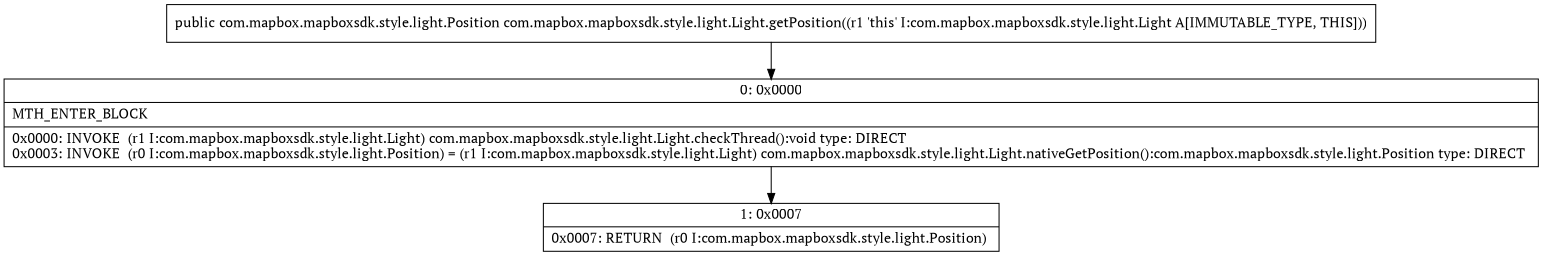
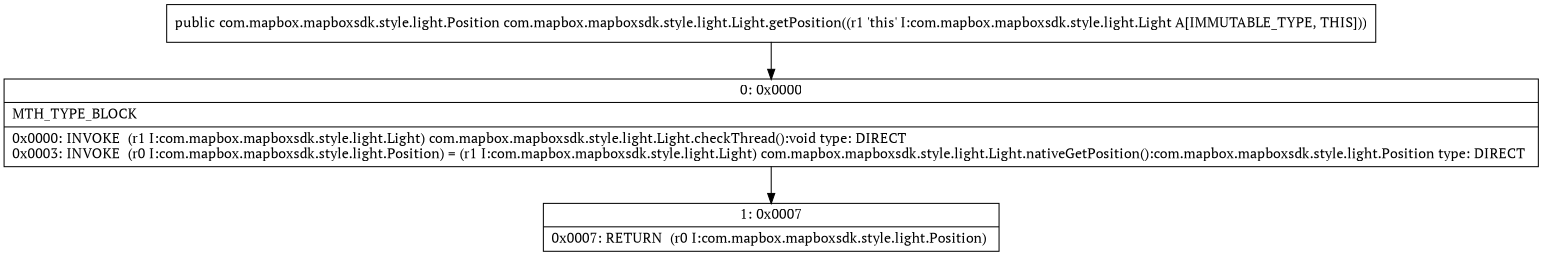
node "0: 0x0000": text "MTH_ENTER_BLOCK" -> "MTH_TYPE_BLOCK"
